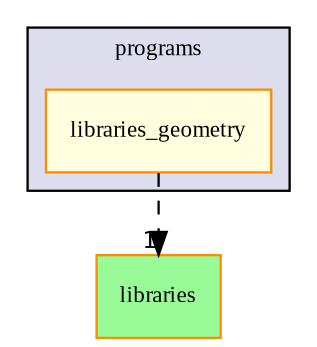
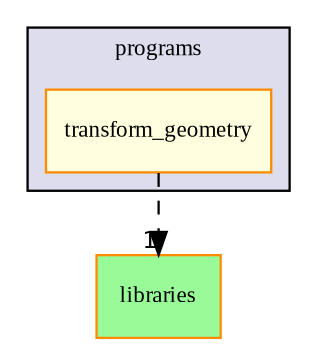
node "libraries_geometry": label "libraries_geometry" -> "transform_geometry"
